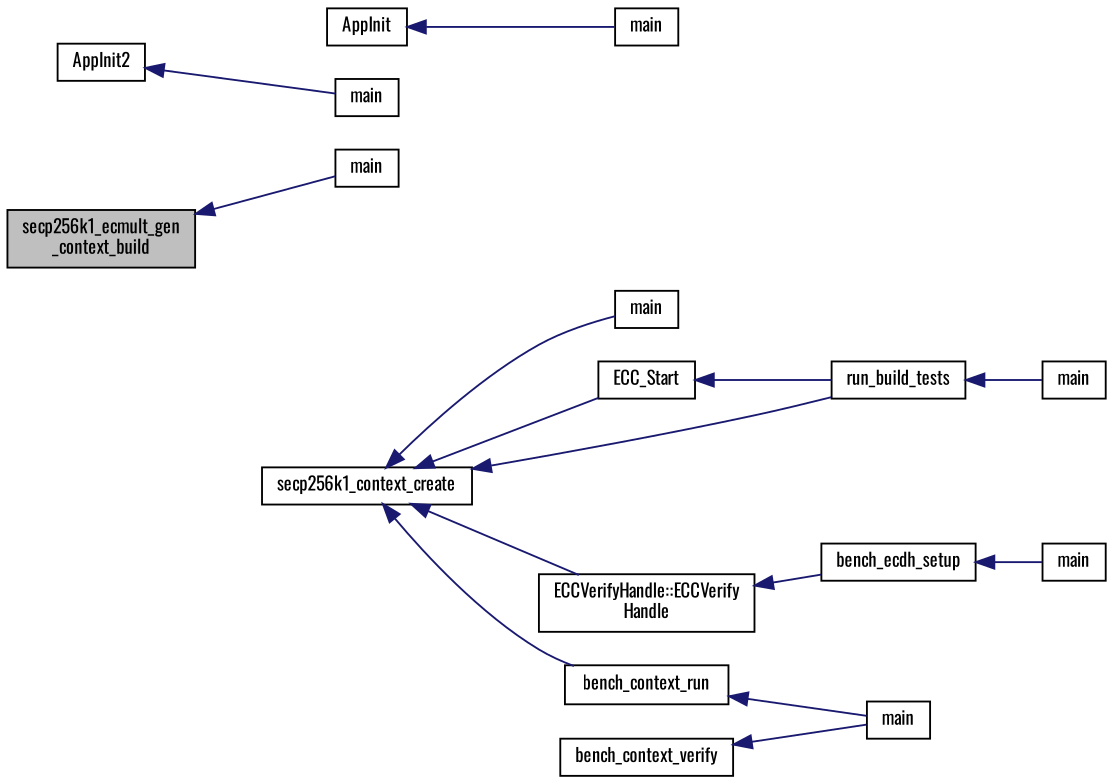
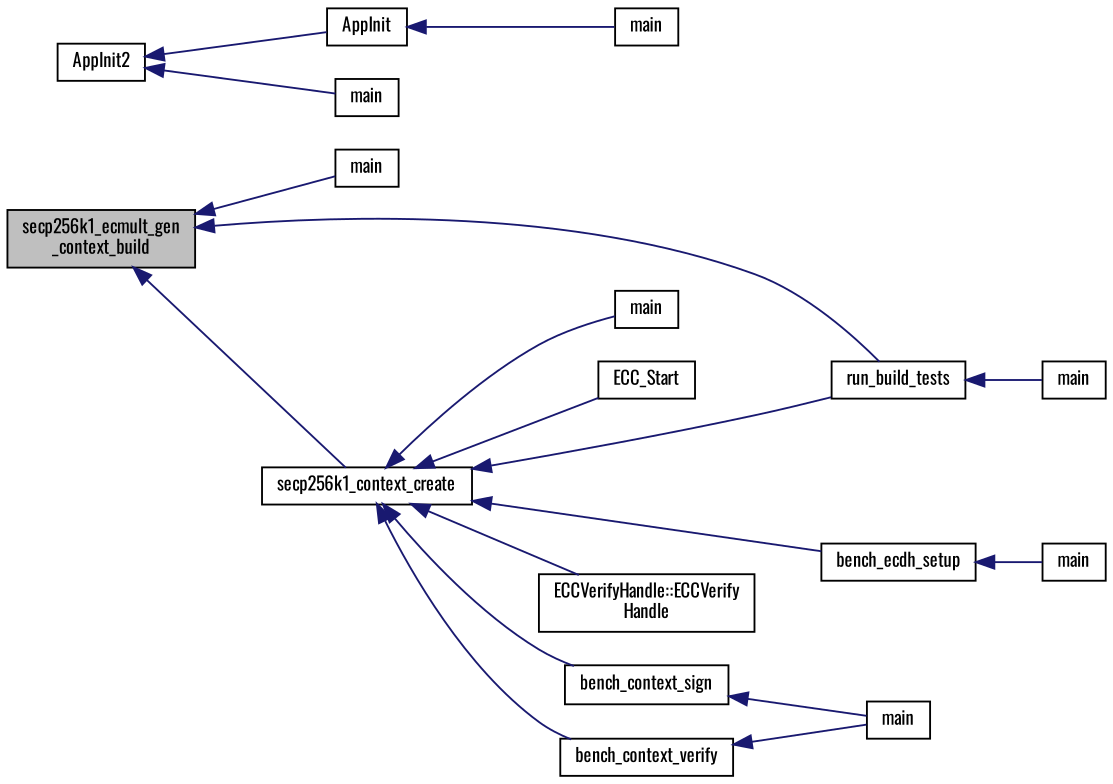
edge "AppInit" -> "AppInit2": added
edge "secp256k1_context_create" -> "secp256k1_ecmult_gen _context_build": added
edge "run_build_tests" -> "ECC_Start": now "run_build_tests" -> "secp256k1_ecmult_gen _context_build"
edge "bench_ecdh_setup" -> "ECCVerifyHandle::ECCVerify Handle": now "bench_ecdh_setup" -> "secp256k1_context_create"
edge "bench_context_verify" -> "secp256k1_context_create": added
node "bench_context_run": label "bench_context_run" -> "bench_context_sign"
